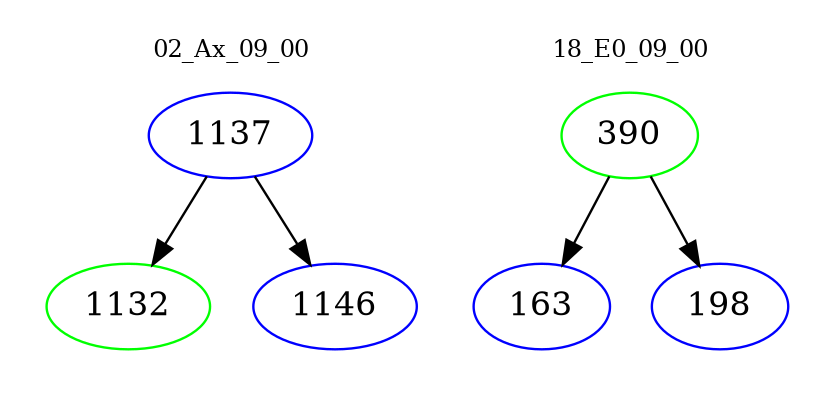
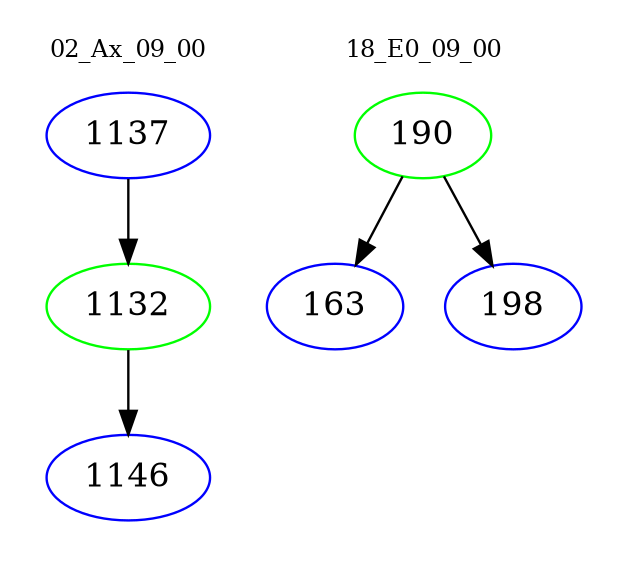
node "390": label "390" -> "190"
edge "1137" -> "1146": now "1132" -> "1146"
